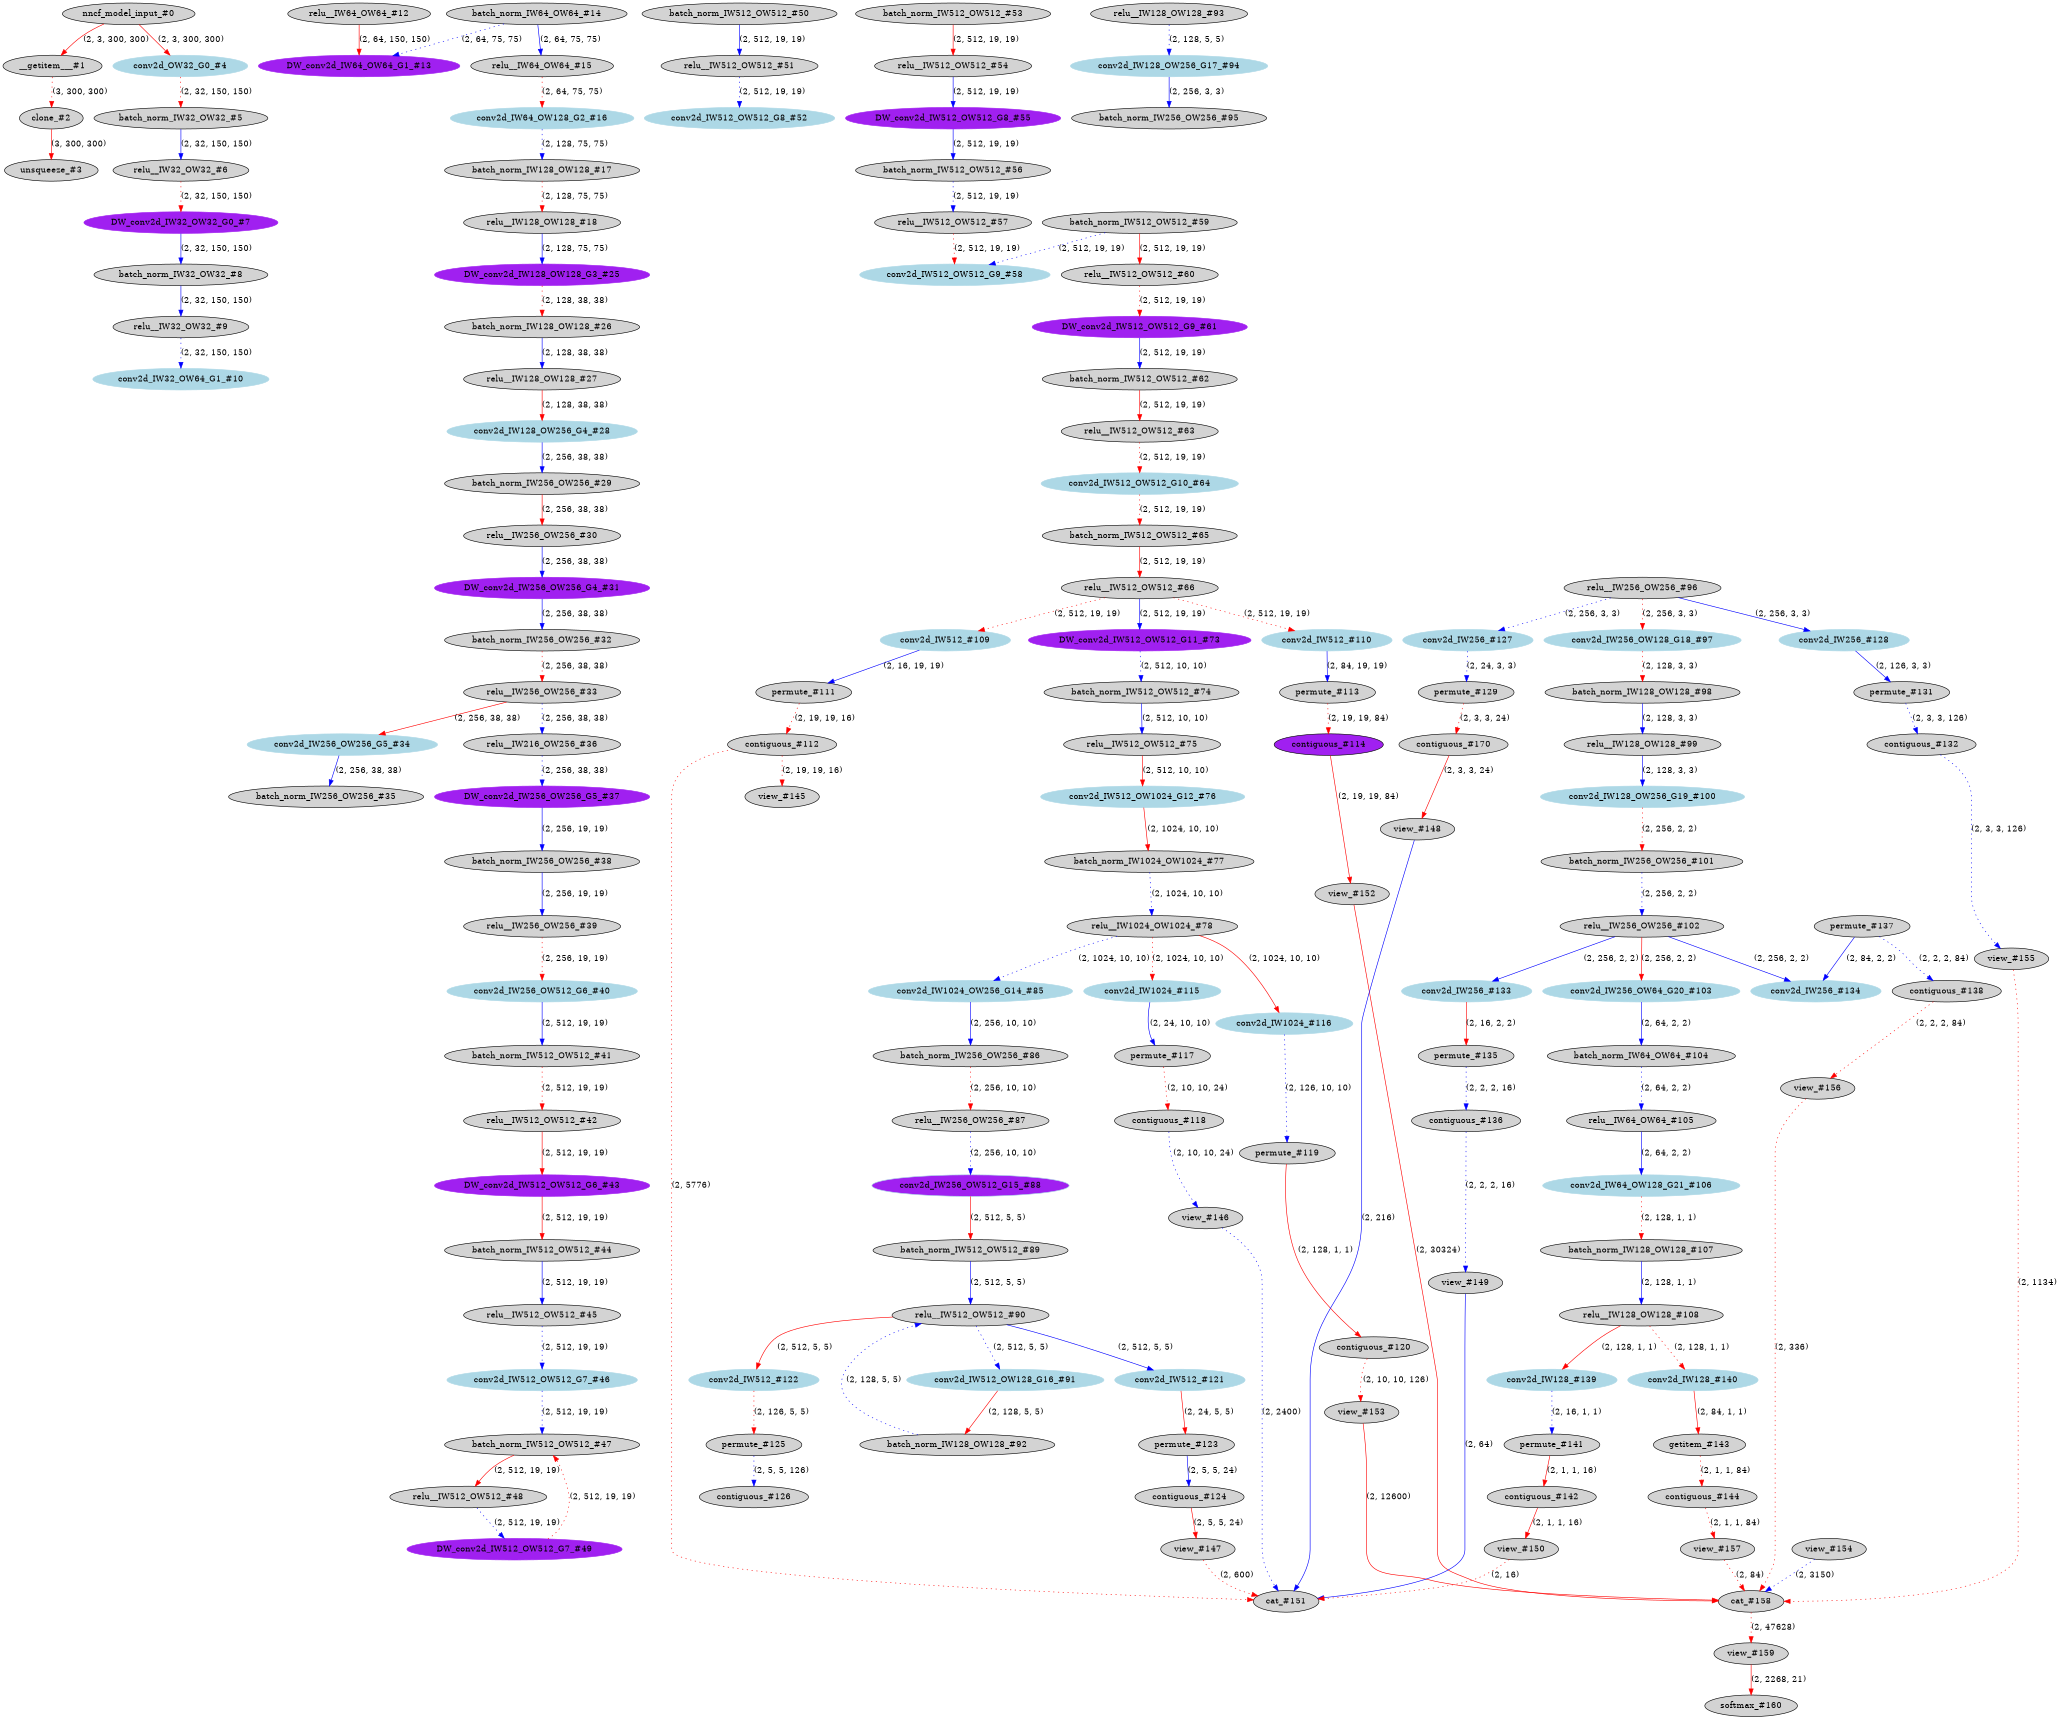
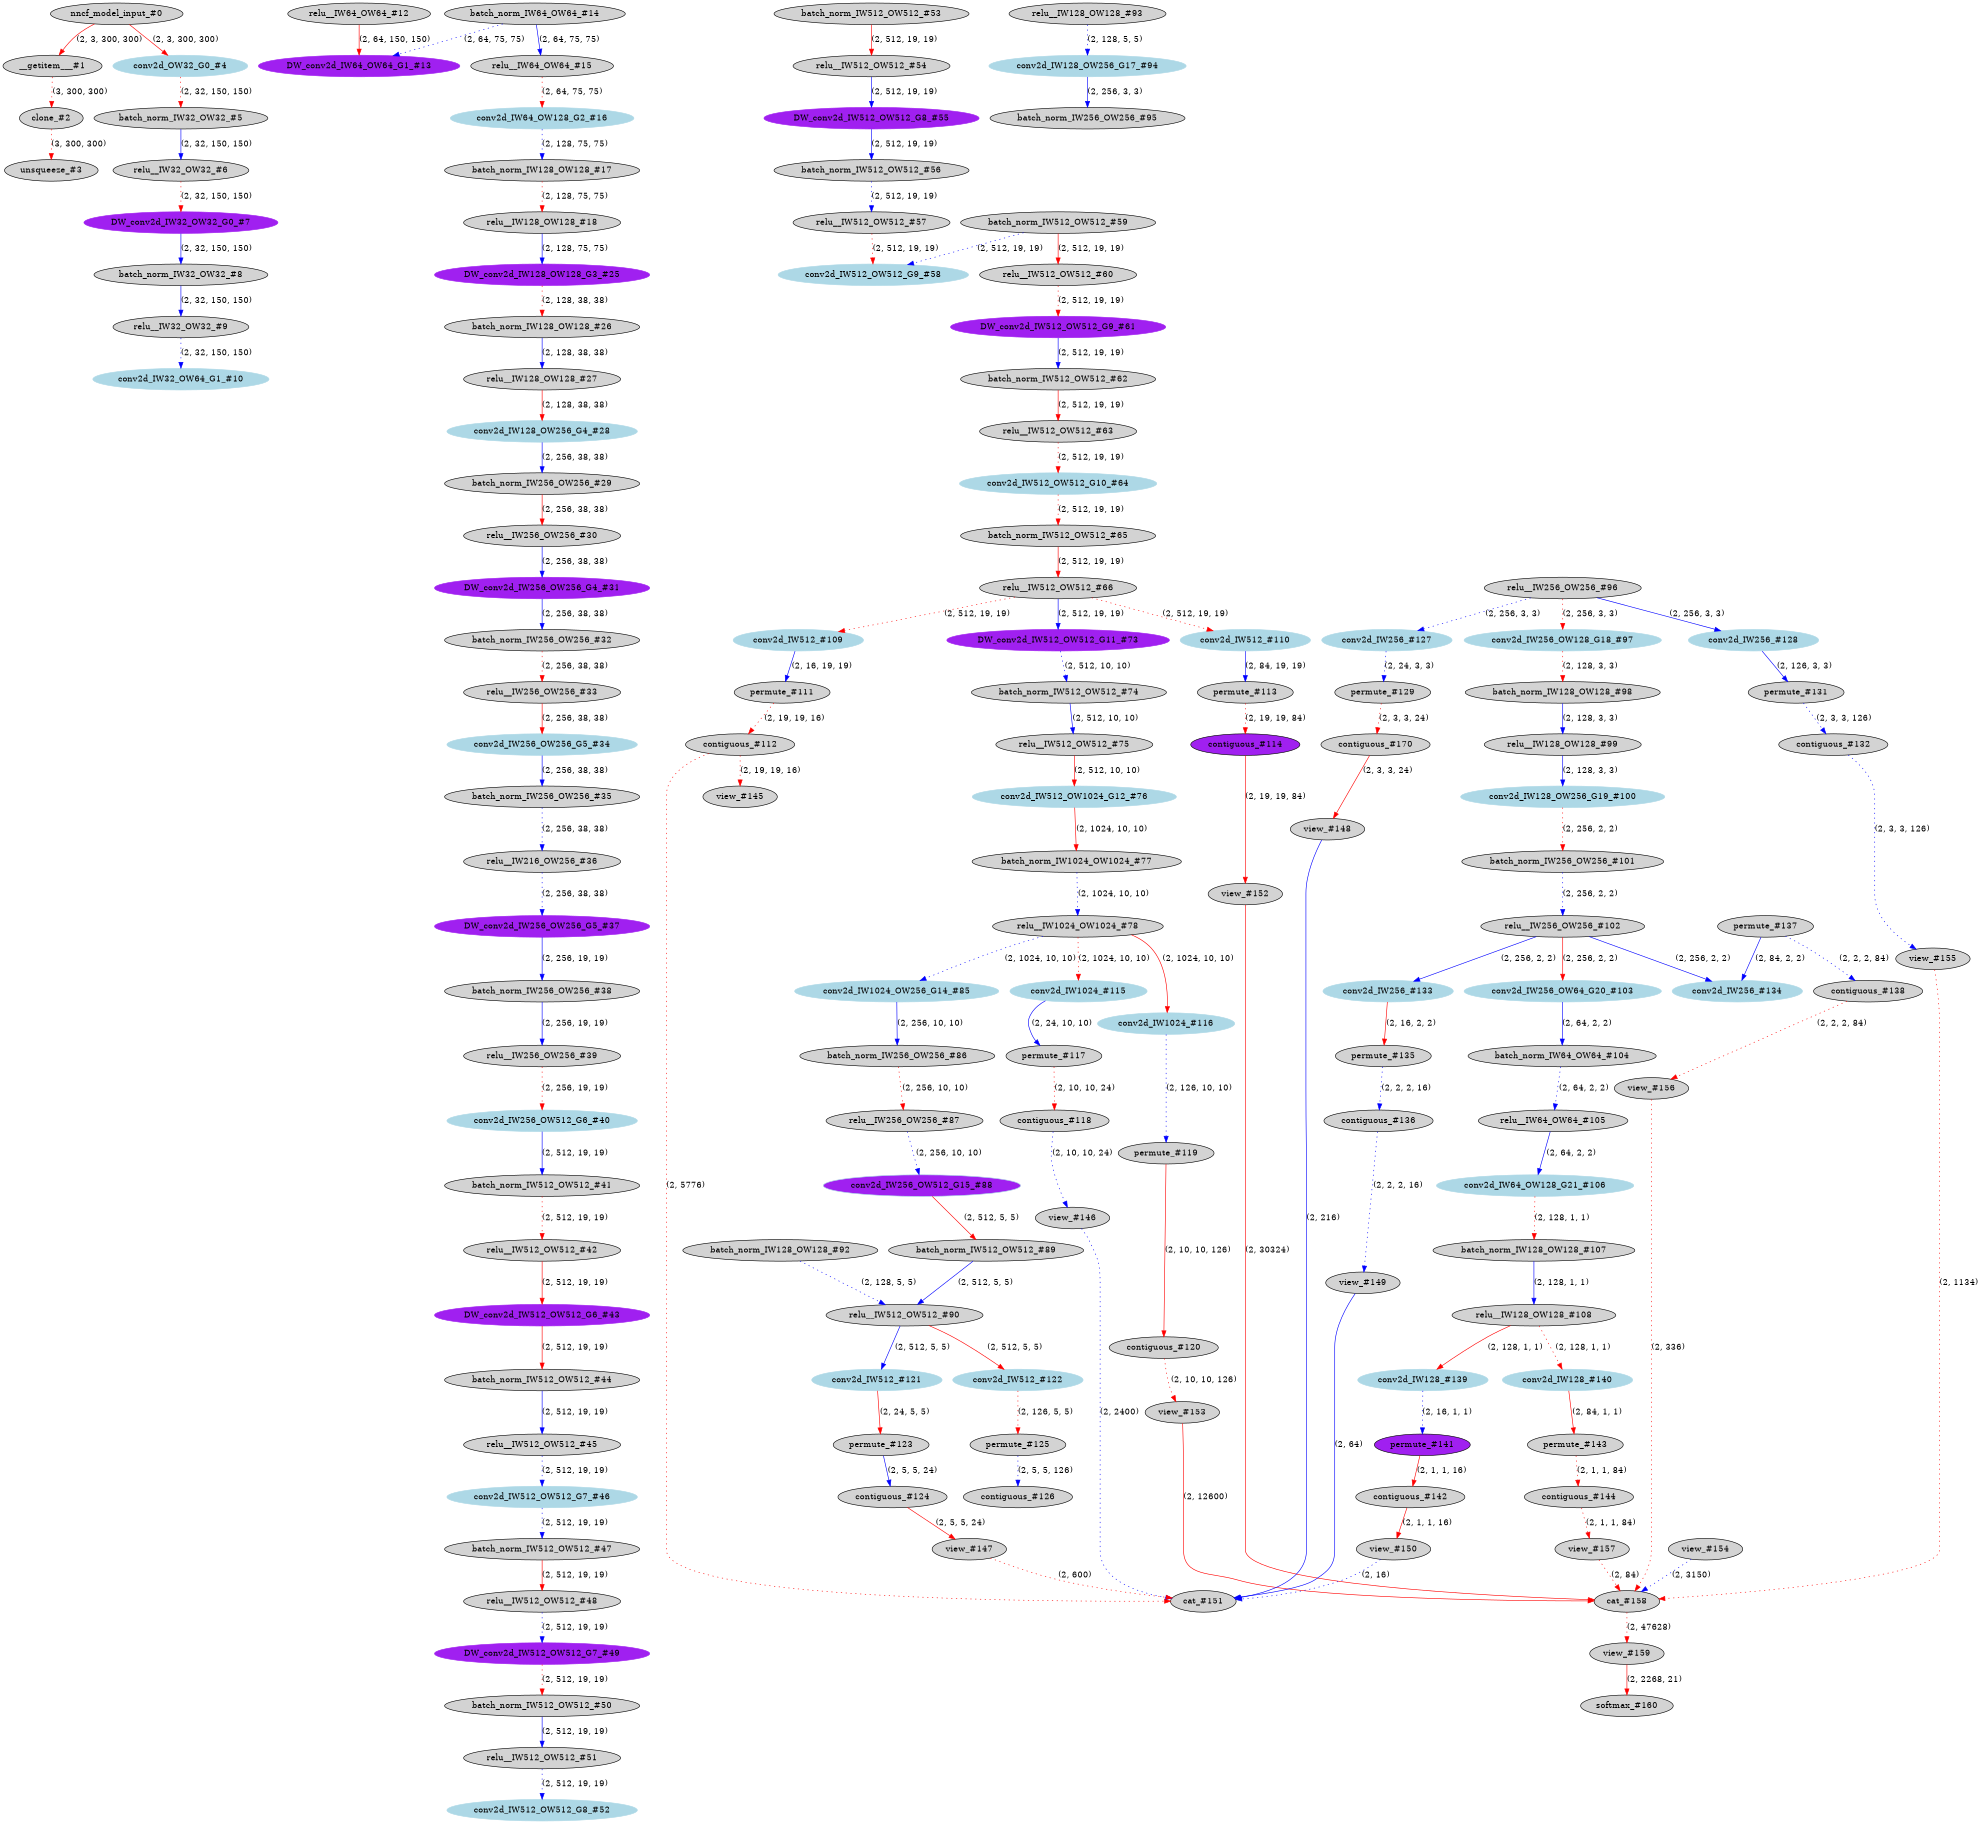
edge "clone_#2" -> "unsqueeze_#3": style solid -> dotted
edge "relu__IW256_OW256_#33" -> "relu__IW216_OW256_#36": now "batch_norm_IW256_OW256_#35" -> "relu__IW216_OW256_#36"
edge "permute_#119" -> "contiguous_#120": label "(2, 128, 1, 1)" -> "(2, 10, 10, 126)"
node "conv2d_IW512_OW128_G16_#91": removed
node "permute_#141": fillcolor lightgrey -> purple
node "getitem_#143": label "getitem_#143" -> "permute_#143"
edge "DW_conv2d_IW512_OW512_G7_#49" -> "batch_norm_IW512_OW512_#47": now "DW_conv2d_IW512_OW512_G7_#49" -> "batch_norm_IW512_OW512_#50"
edge "view_#150" -> "cat_#151": color red -> blue
